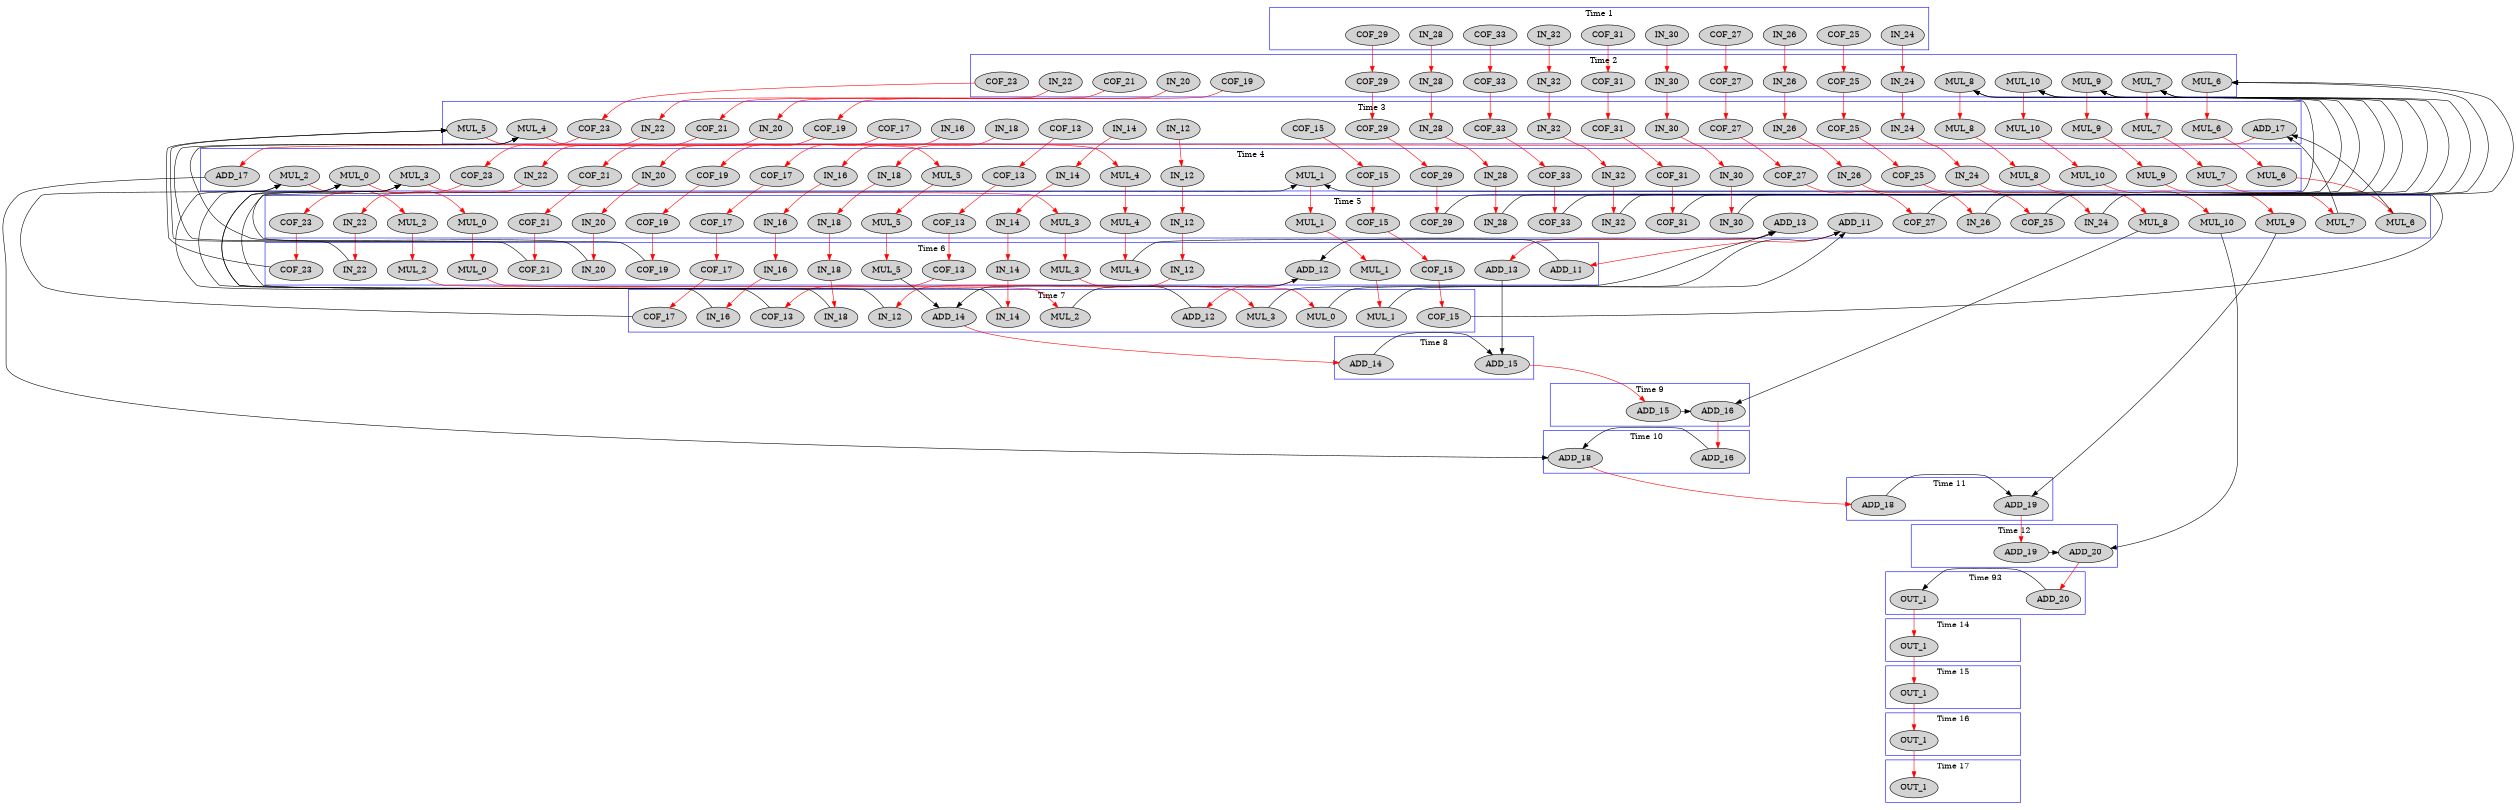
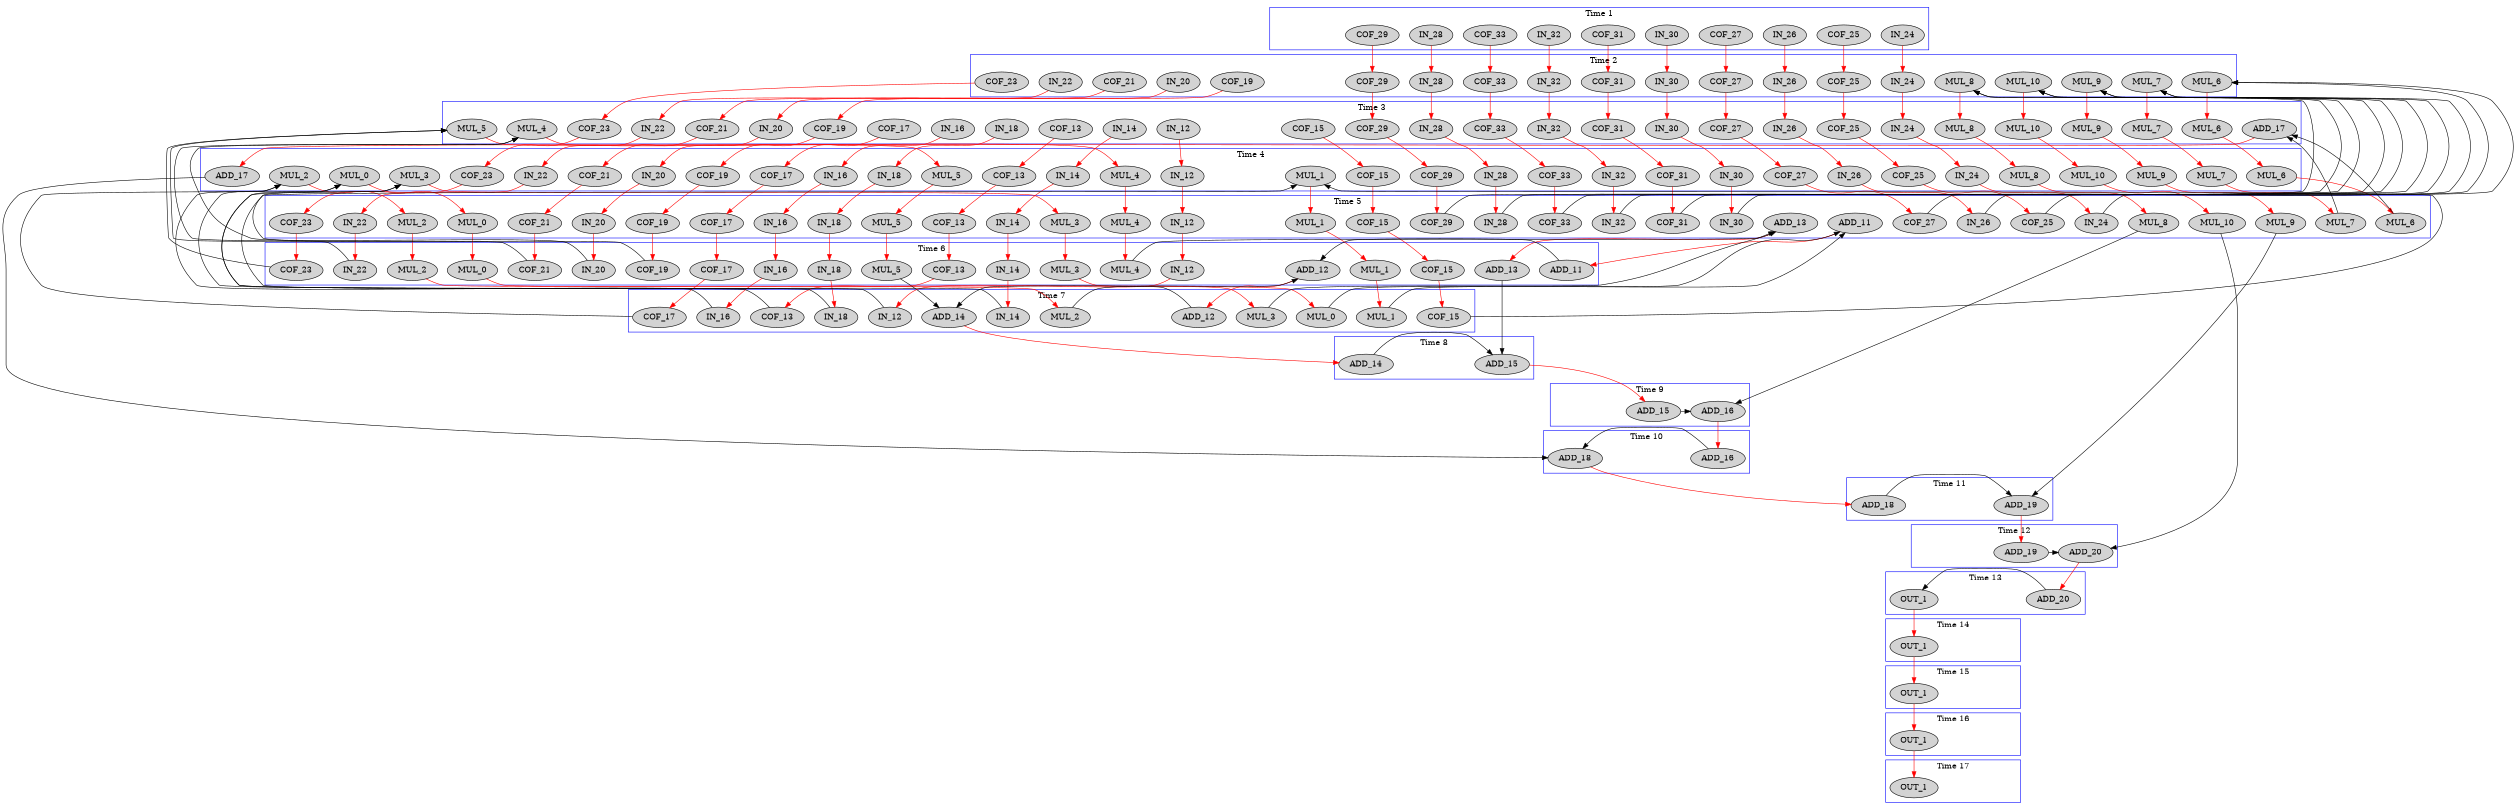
cluster "Time 93": label "Time 93" -> "Time 13"
